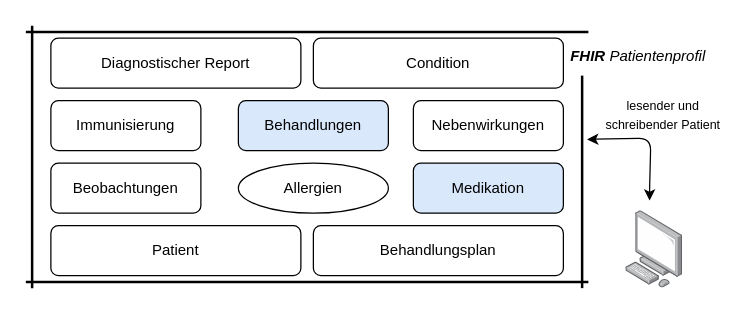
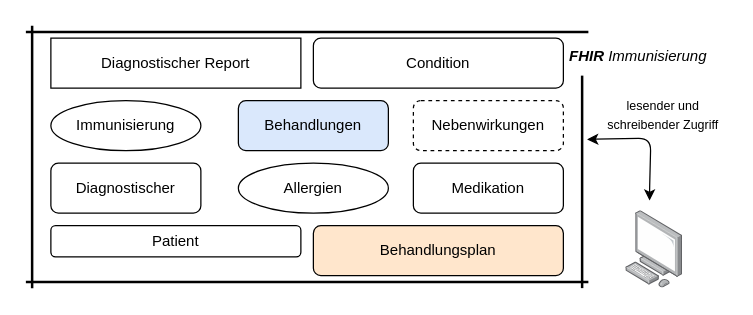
node "FHIR Patientenprofil": label "FHIR Patientenprofil" -> "FHIR Immunisierung"
node "Diagnostischer Report": shape rounded rectangle -> rectangle
node "lesender und schreibender Patient": label "lesender und schreibender Patient" -> "lesender und schreibender Zugriff"
node "Immunisierung": shape rounded rectangle -> ellipse
node "Nebenwirkungen": style solid -> dashed
node "Beobachtungen": label "Beobachtungen" -> "Diagnostischer"
node "Medikation": fillcolor #dae8fc -> #ffffff
node "Patient": size 250x50 -> 250x31
node "Behandlungsplan": fillcolor #ffffff -> #ffe6cc
